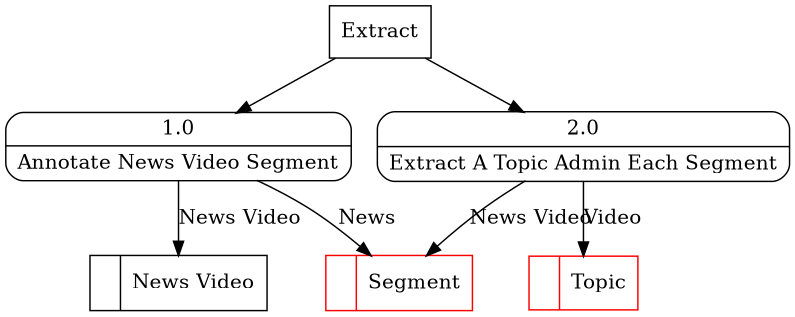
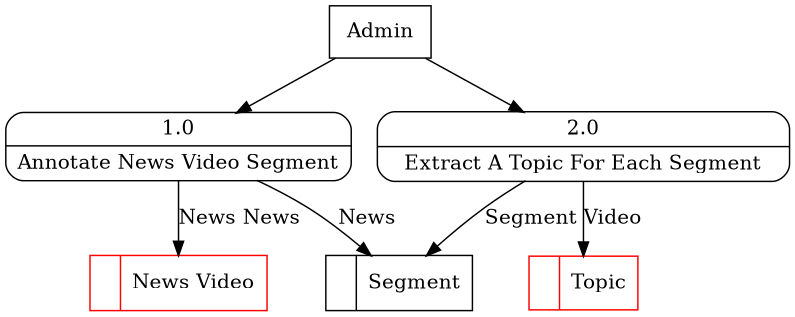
node "Extract": label "Extract" -> "Admin"
node "2.0": text "Extract A Topic Admin Each Segment" -> "Extract A Topic For Each Segment"
edge "1.0" -> "News Video": label "News Video" -> "News News"
edge "2.0" -> "Segment": label "News Video" -> "Segment"
node "News Video": color black -> red
node "Segment": color red -> black
